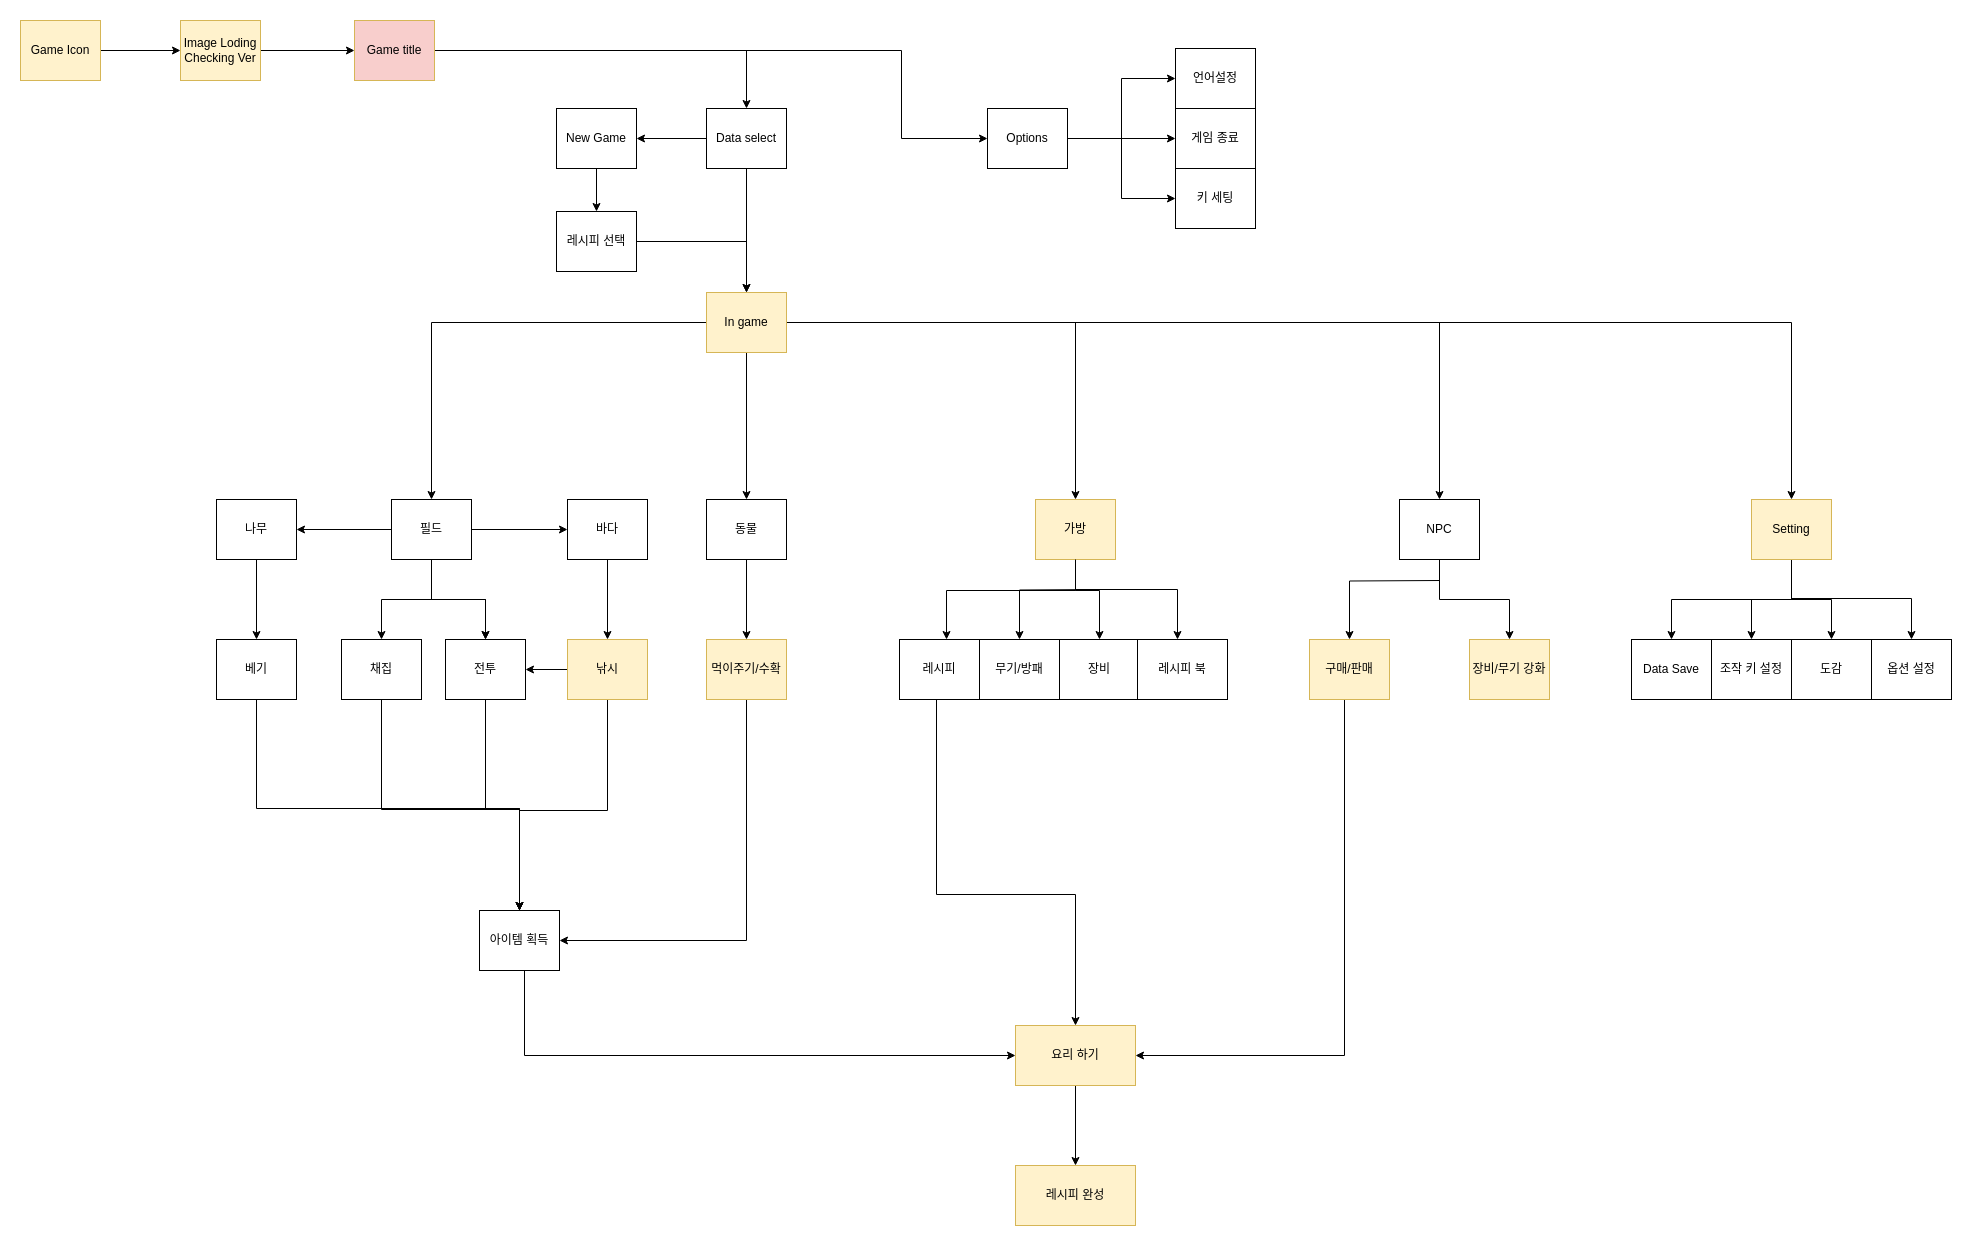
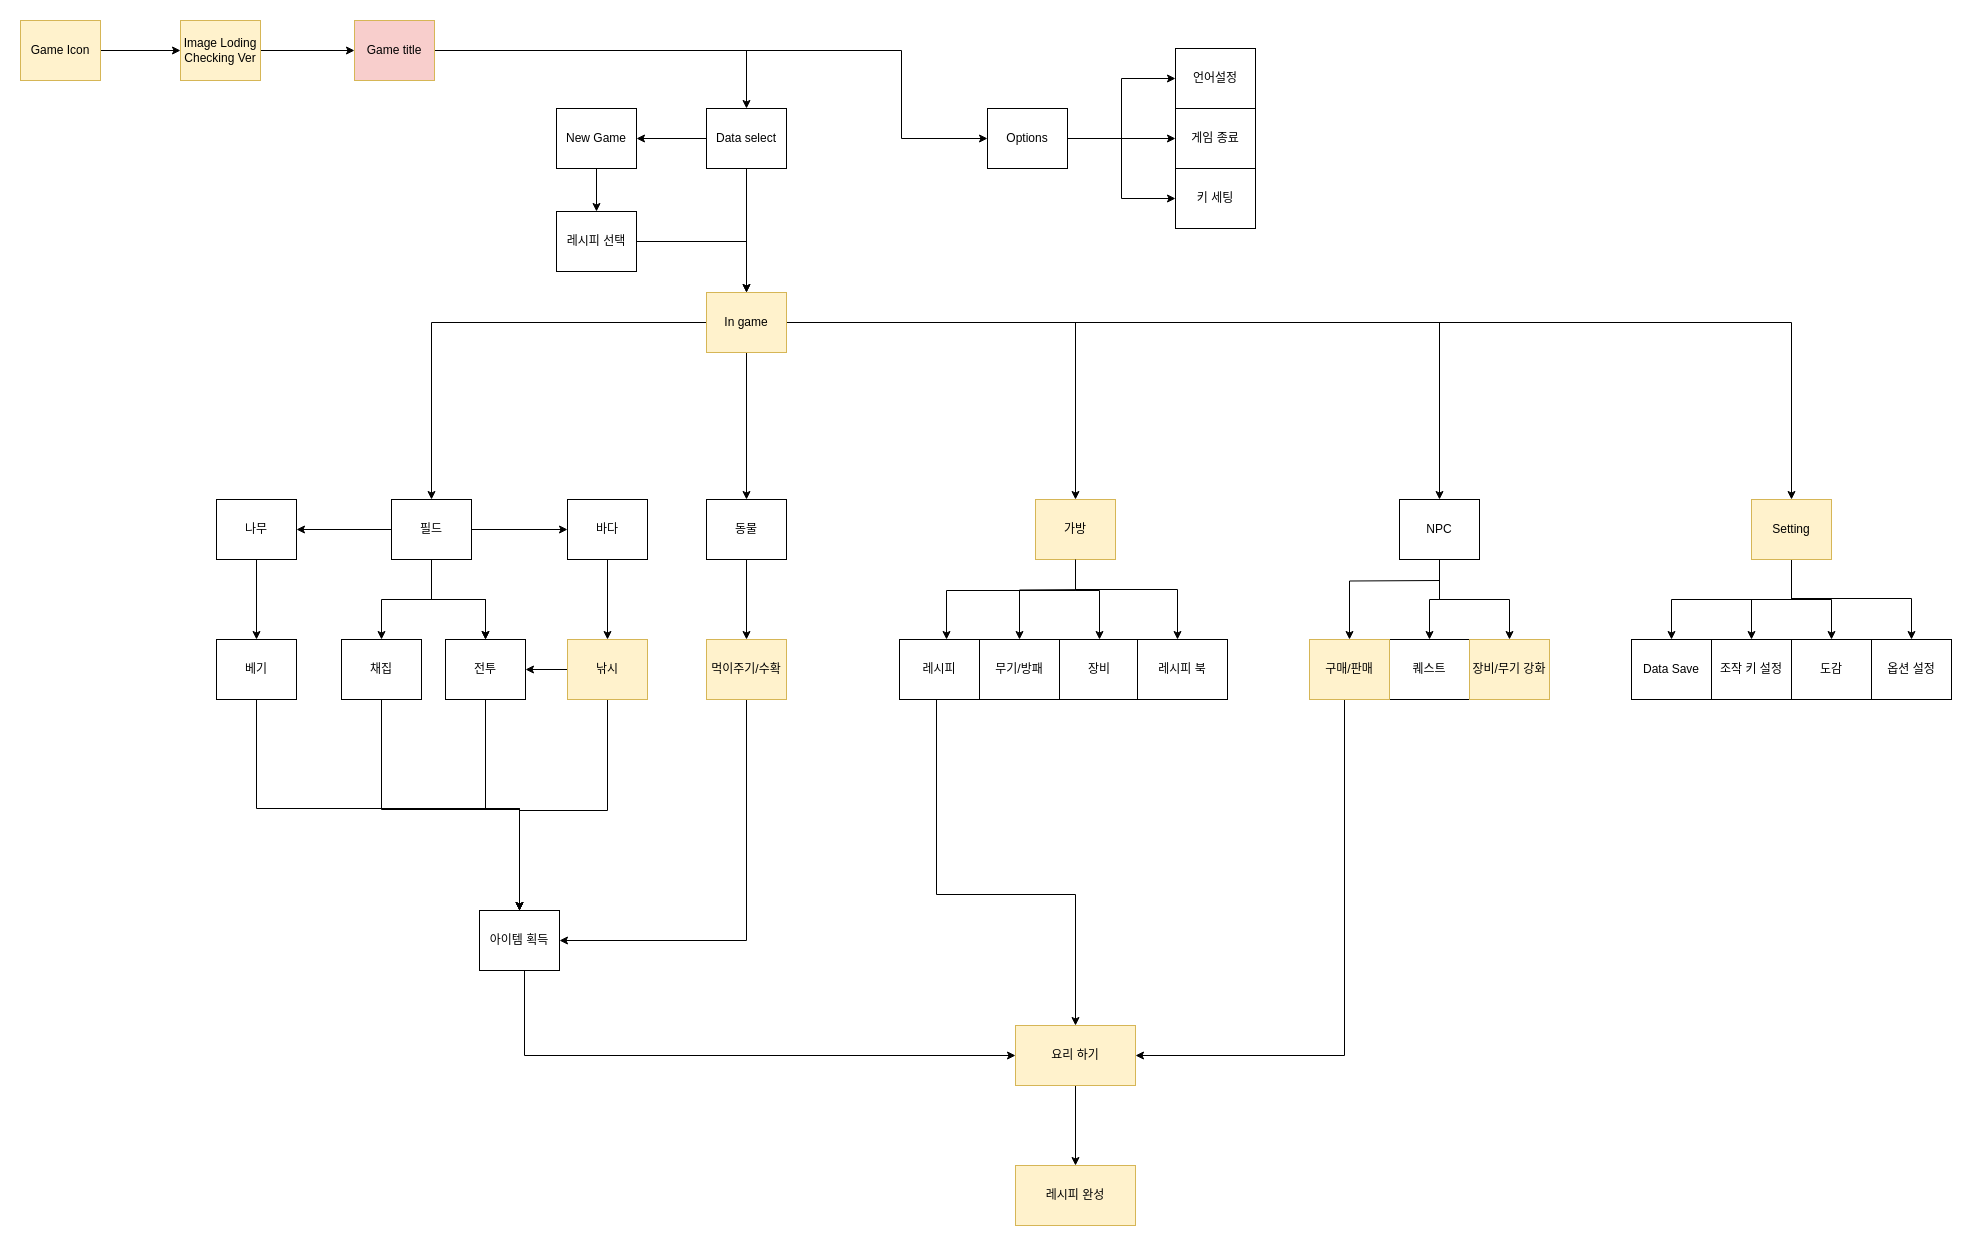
edge "NPC" -> "퀘스트": added
node "퀘스트": added
